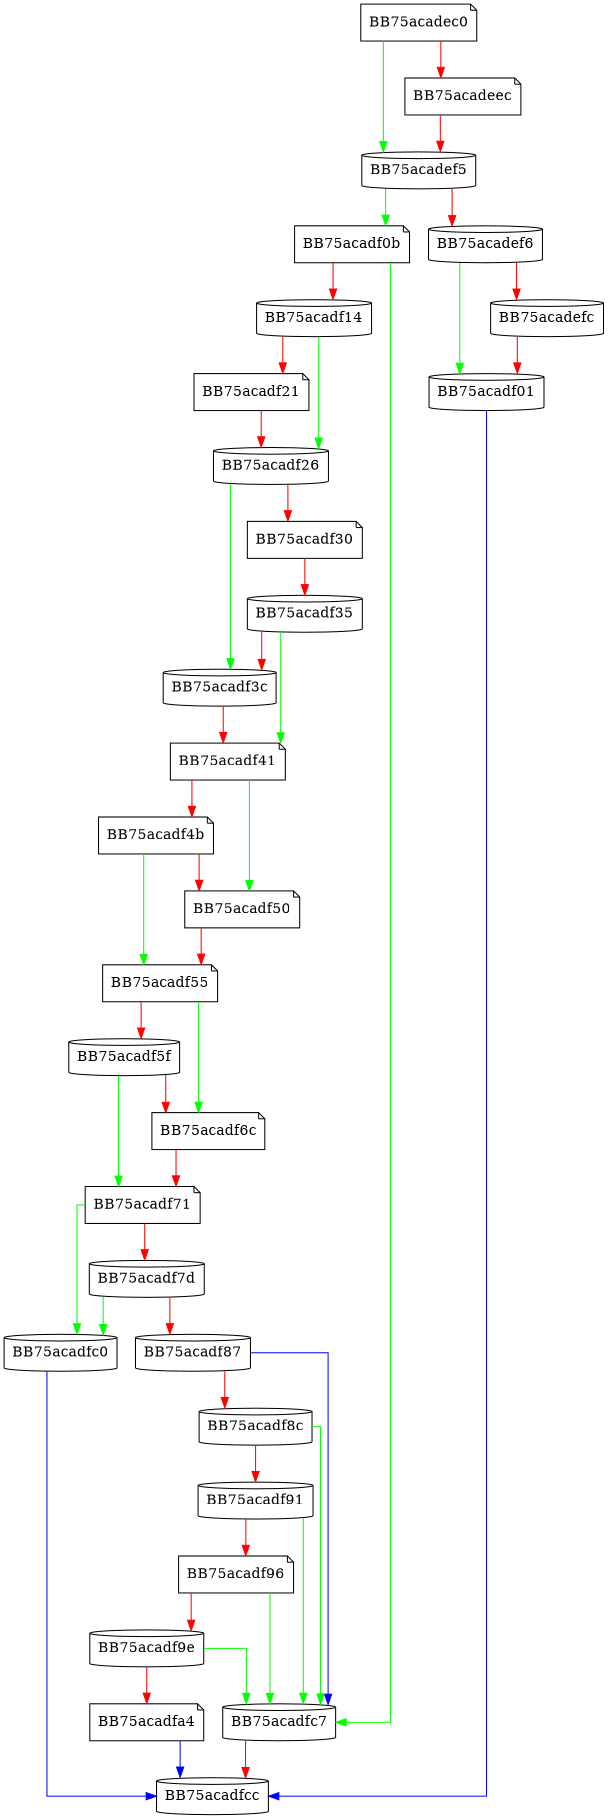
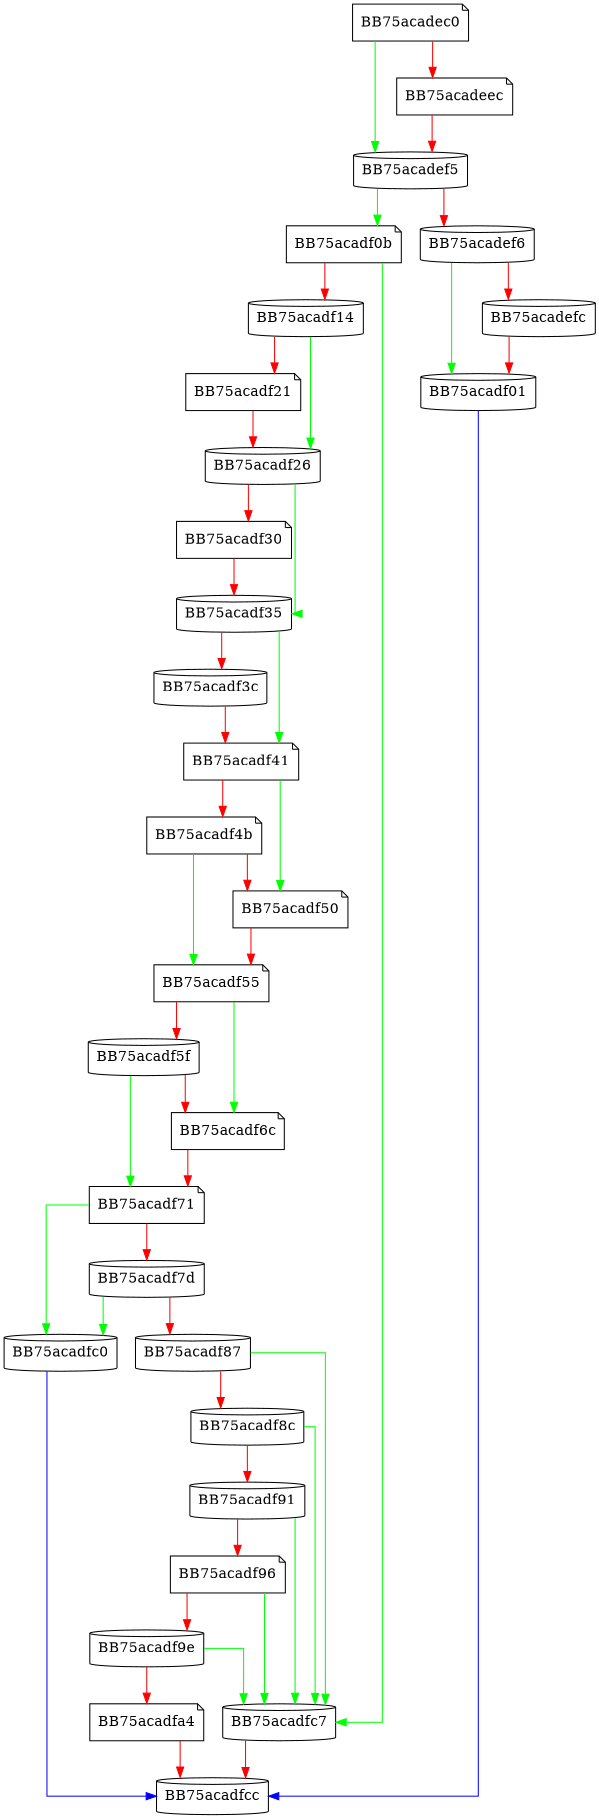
edge "BB75acadf26" -> "BB75acadf3c": now "BB75acadf26" -> "BB75acadf35"
edge "BB75acadf87" -> "BB75acadfc7": color blue -> green
edge "BB75acadfa4" -> "BB75acadfcc": color blue -> red
